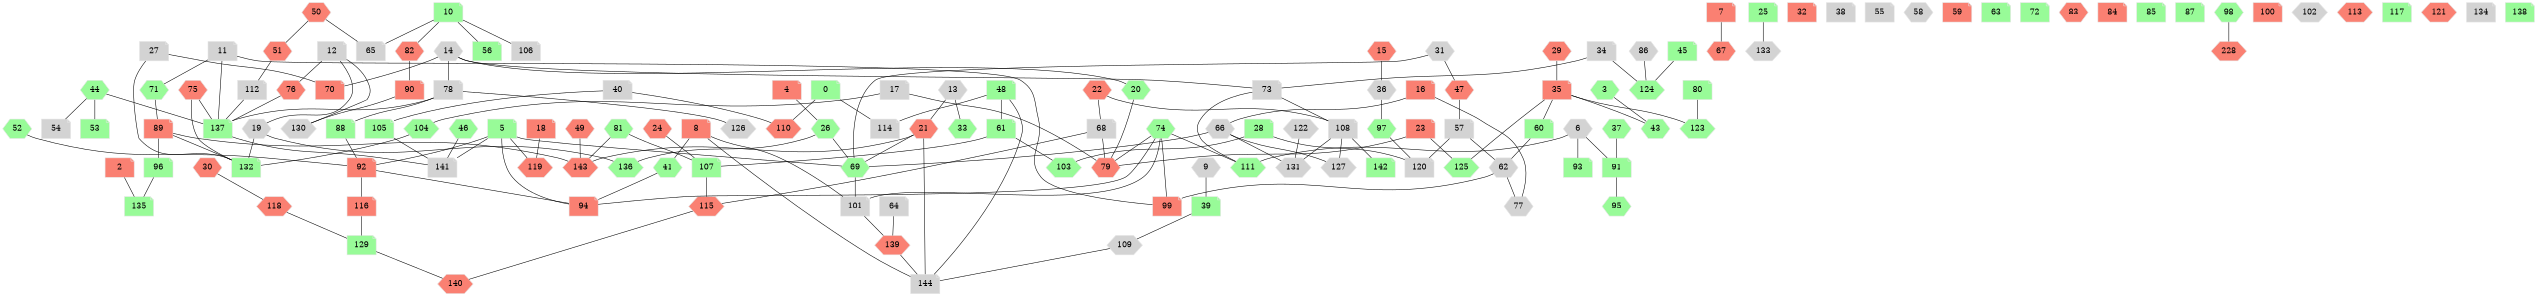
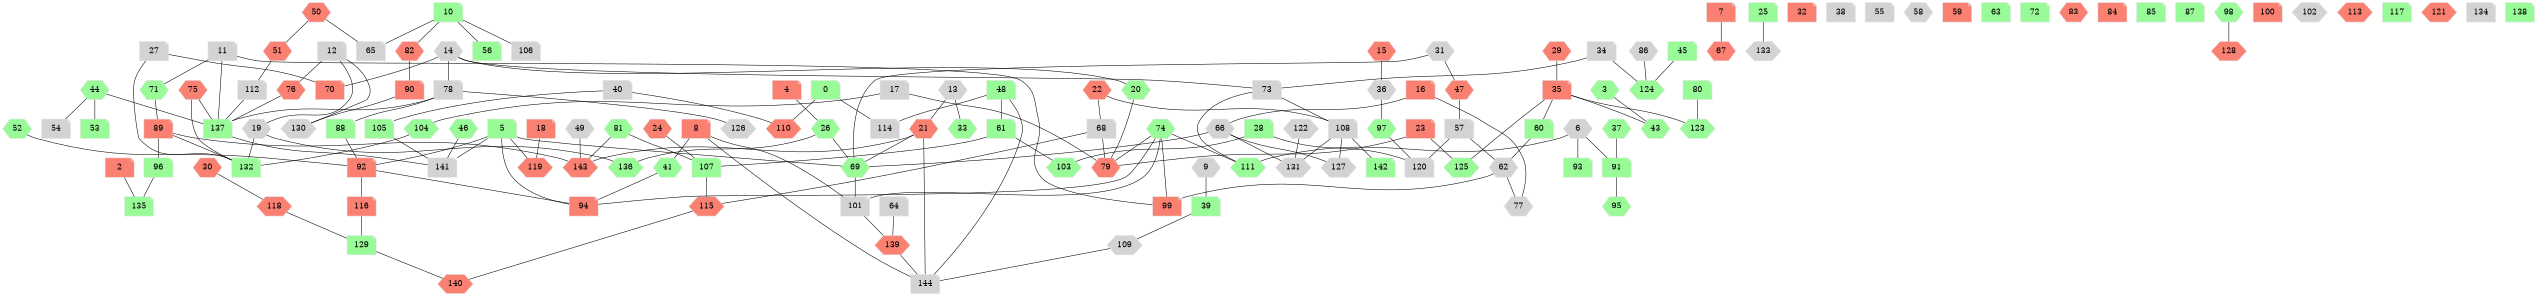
node "228": label "228" -> "128"
node "49": fillcolor salmon -> lightgrey
